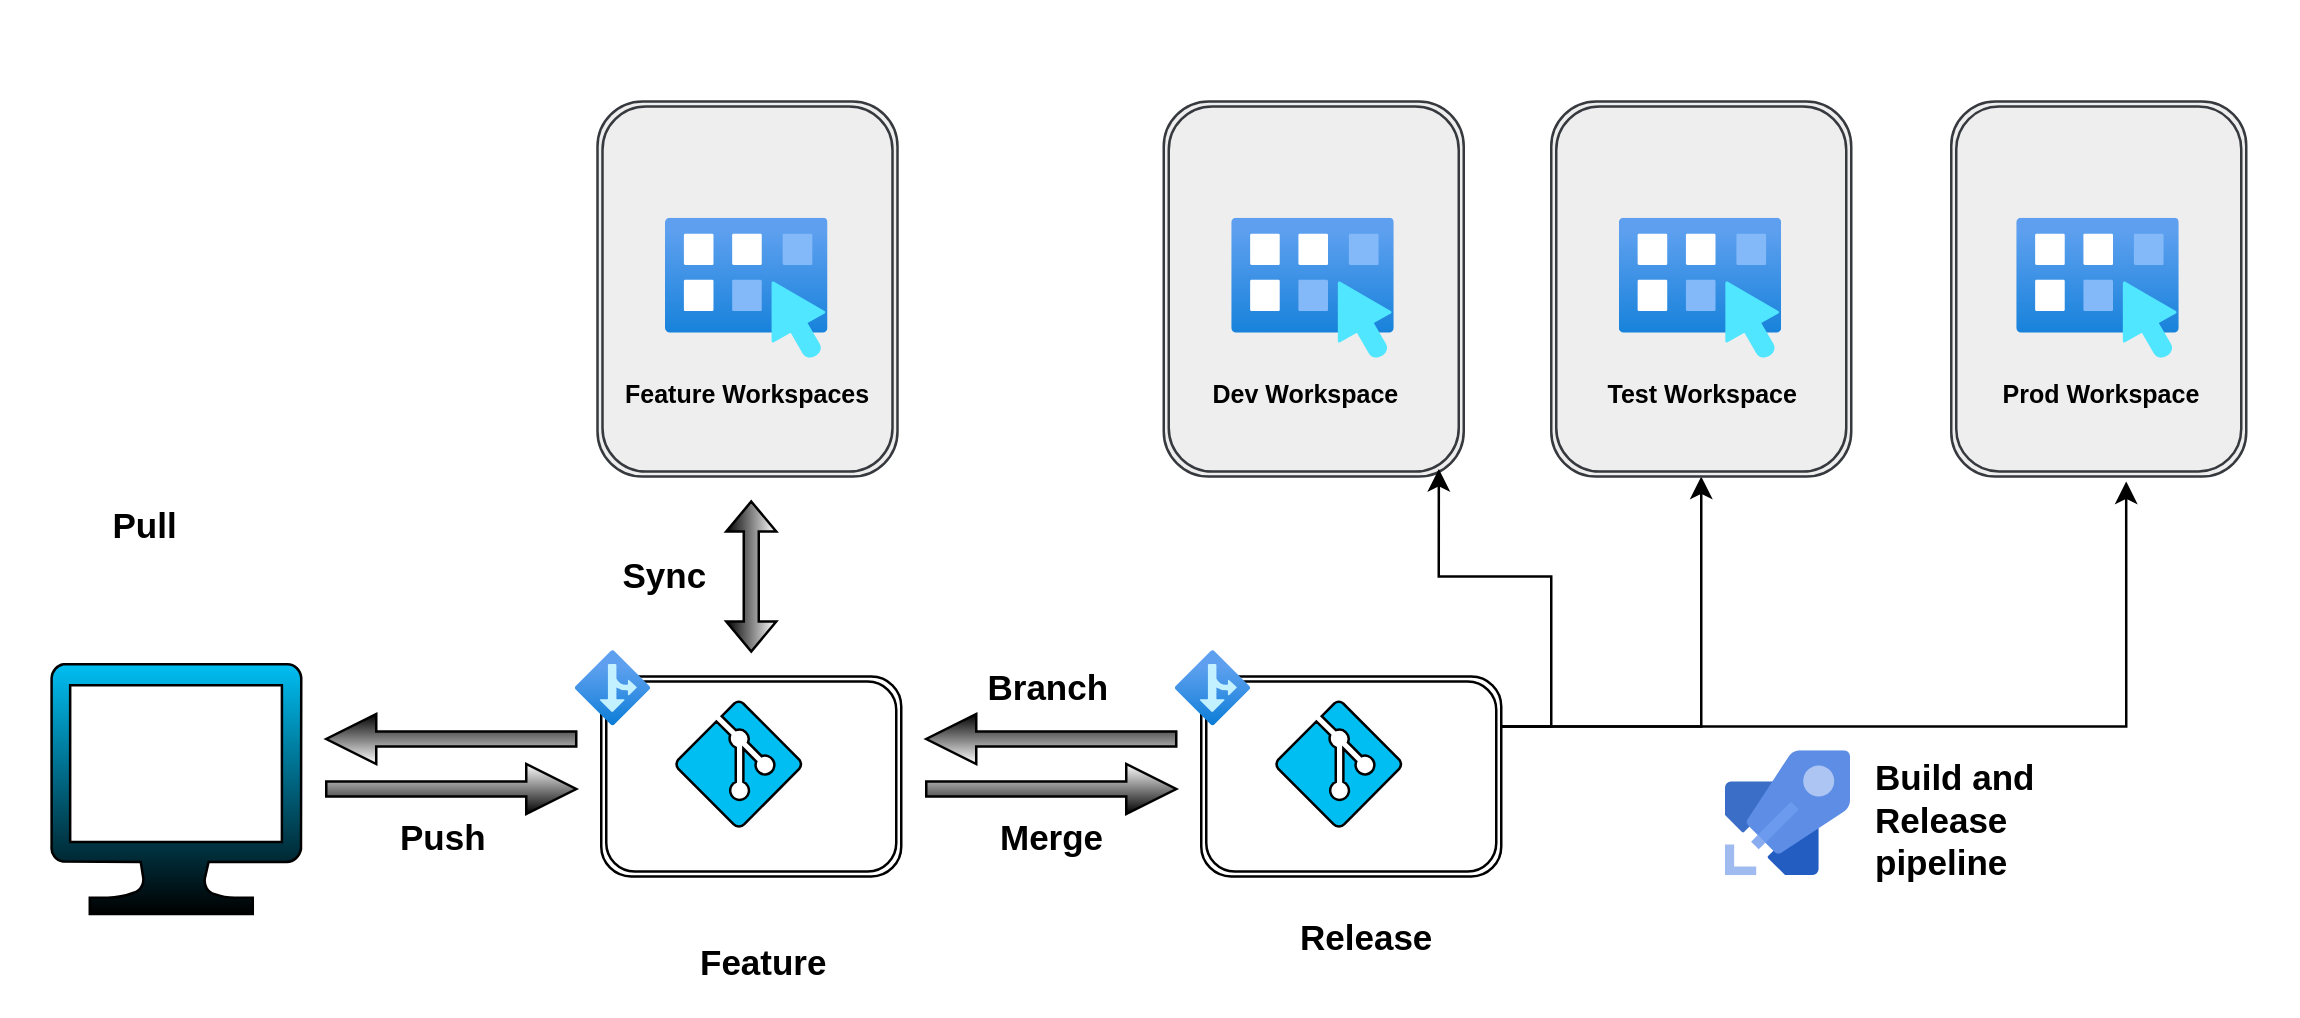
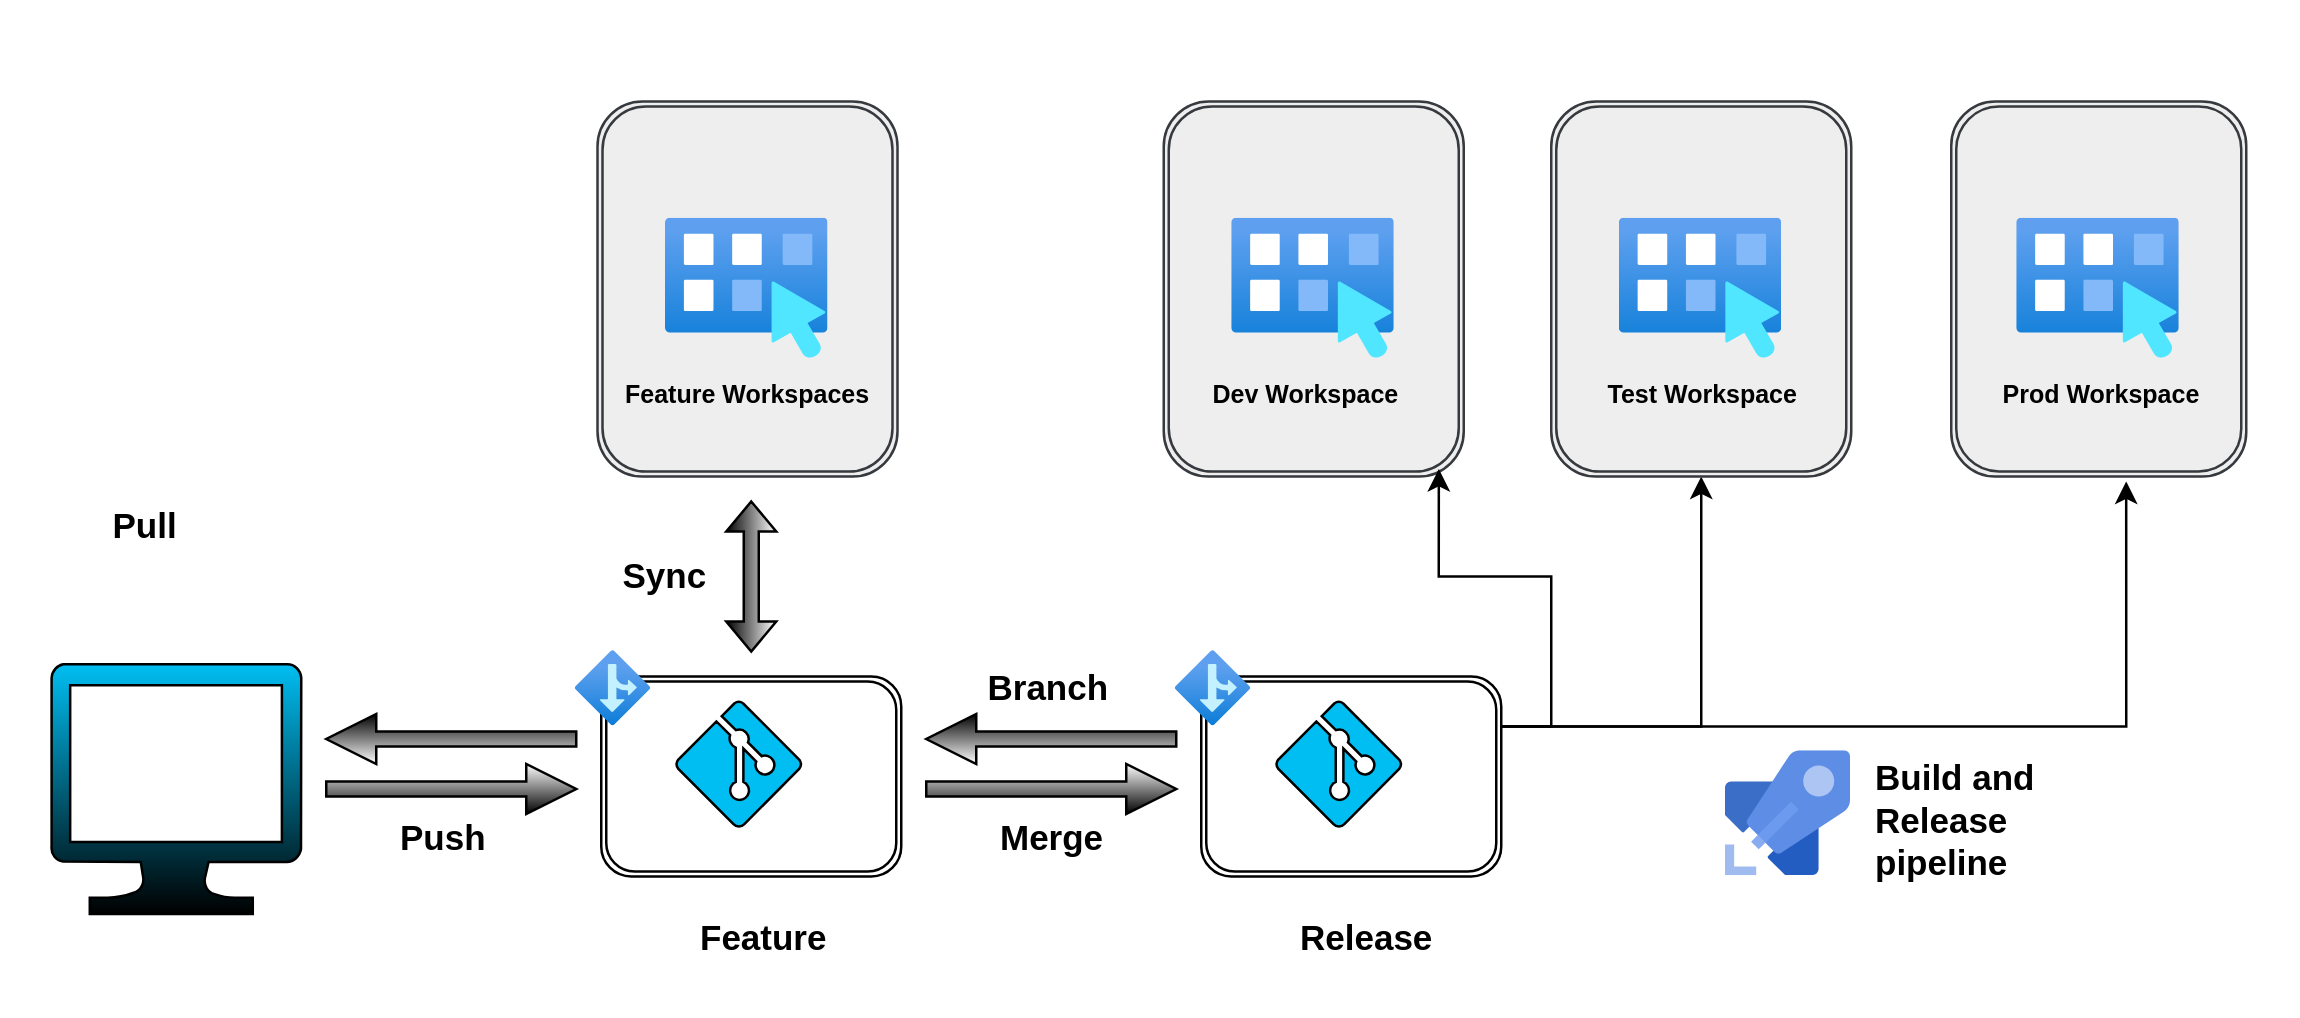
node "Feature": moved (751, 964) -> (751, 939)
